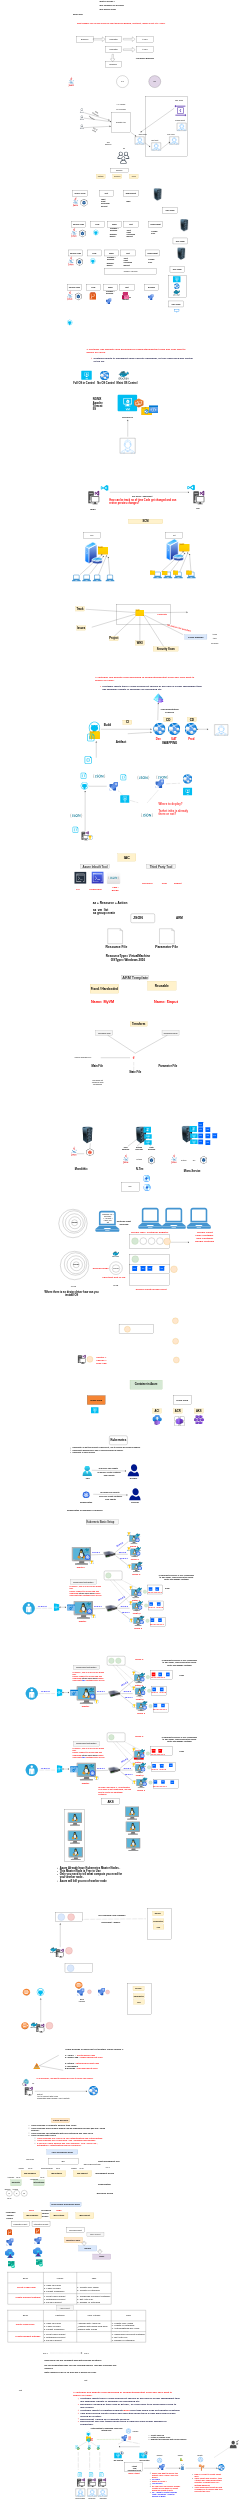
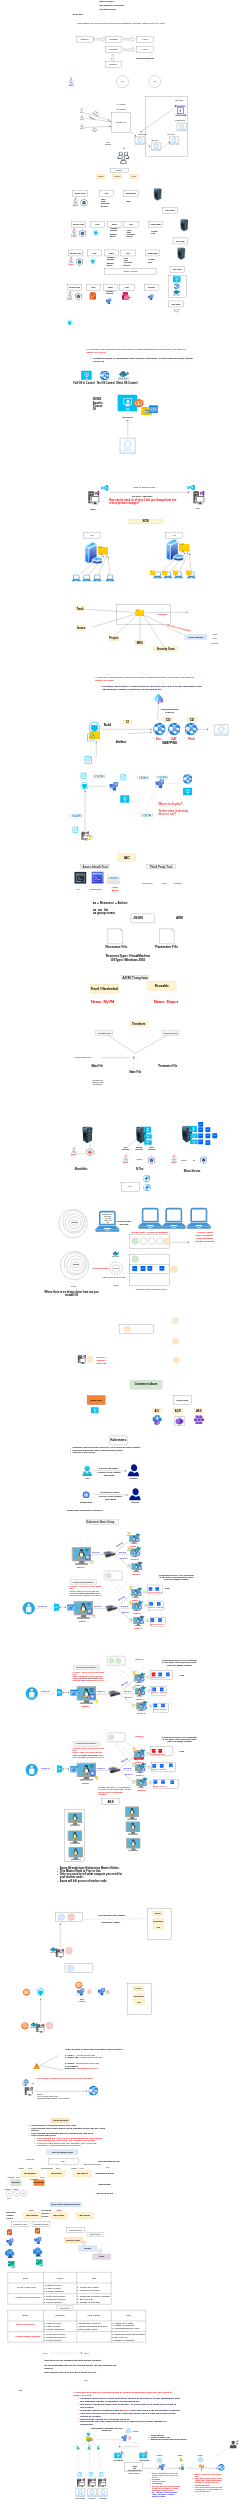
node "5G": fillcolor #e1d5e7 -> #ffffff
node "How to Share Code": added
node "International": fillcolor #d5e8d4 -> #f58534
